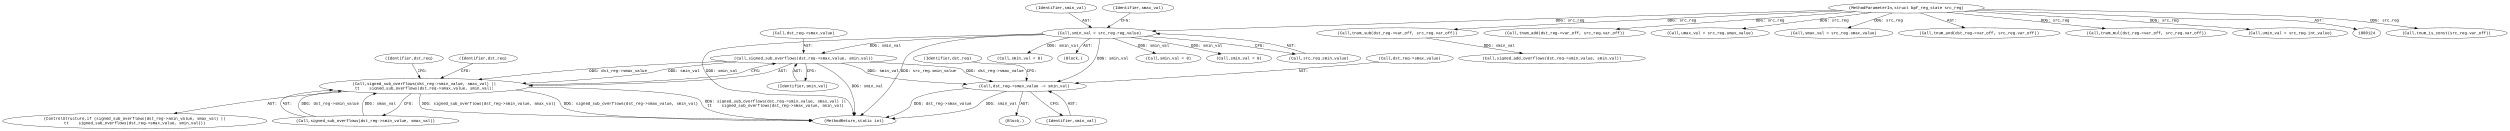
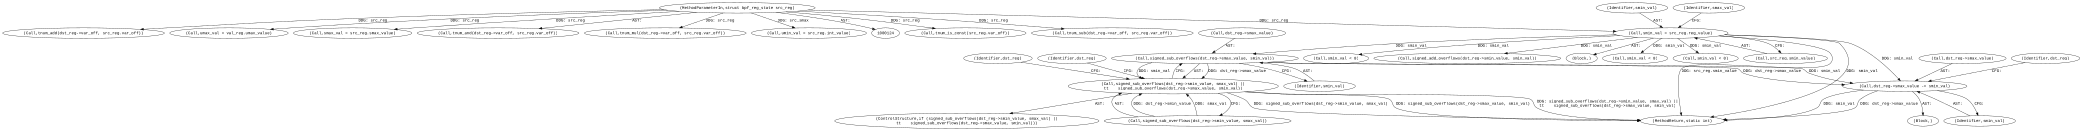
edge "(MethodParameterIn,struct bpf_reg_state src_reg)" -> "(Call,umin_val = src_reg.int_value)": label "DDG: src_reg" -> "DDG: src_smax"
node "(Call,umax_val = src_reg.umax_value)": label "(Call,umax_val = src_reg.umax_value)" -> "(Call,umax_val = val_reg.umax_value)"
edge "(Call,tnum_sub(dst_reg->var_off, src_reg.var_off))" -> "(Call,signed_add_overflows(dst_reg->smin_value, smin_val))": now "(Call,smin_val = src_reg.reg_value)" -> "(Call,signed_add_overflows(dst_reg->smin_value, smin_val))"
edge "(Call,signed_sub_overflows(dst_reg->smax_value, smin_val))" -> "(MethodReturn,static int)": removed, label "DDG: smin_val"
